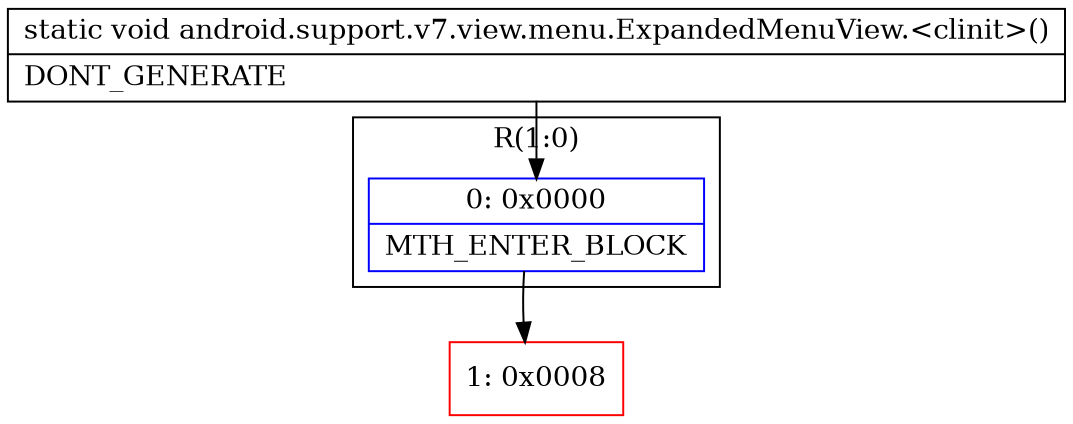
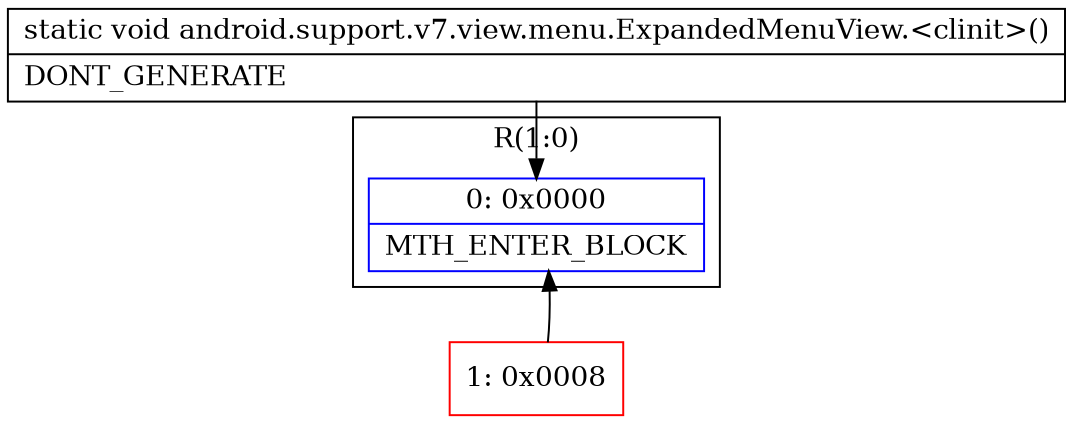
edge "0: 0x0000" -> "1: 0x0008": reversed
